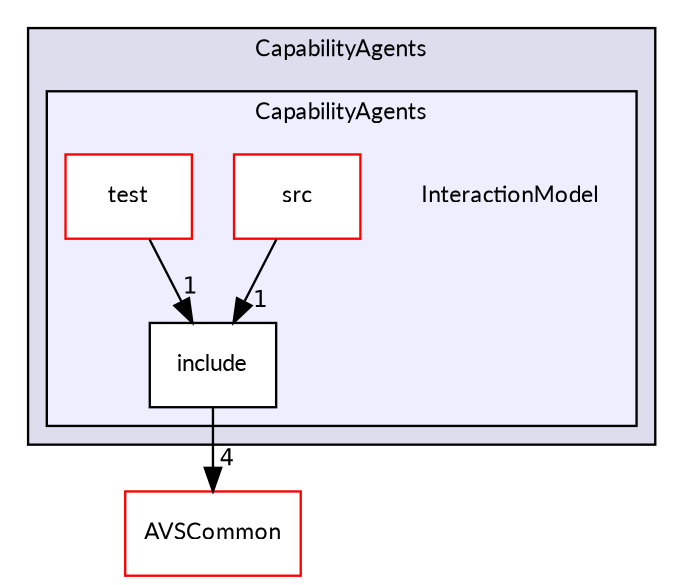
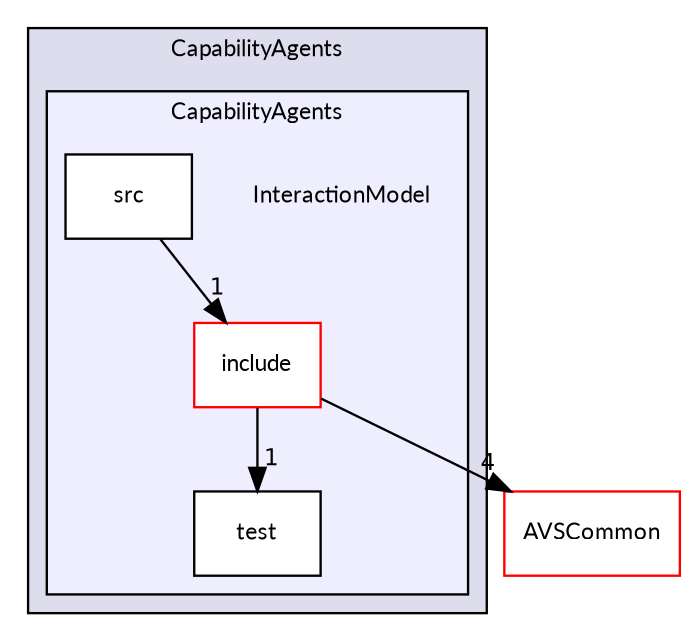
node "test": color red -> black
node "src": color red -> black
edge "test" -> "include": reversed
node "include": color black -> red
